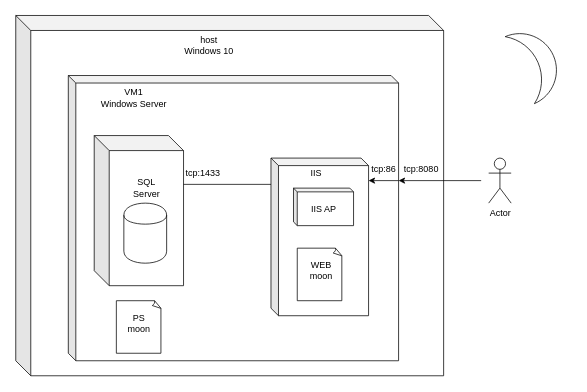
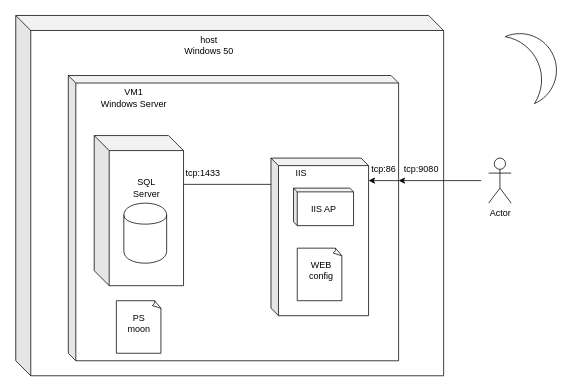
node "host Windows 10": label "host Windows 10" -> "host Windows 50"
node "tcp:8080": label "tcp:8080" -> "tcp:9080"
node "IIS": moved (316, 173) -> (301, 173)
node "WEB moon": label "WEB moon" -> "WEB config"
